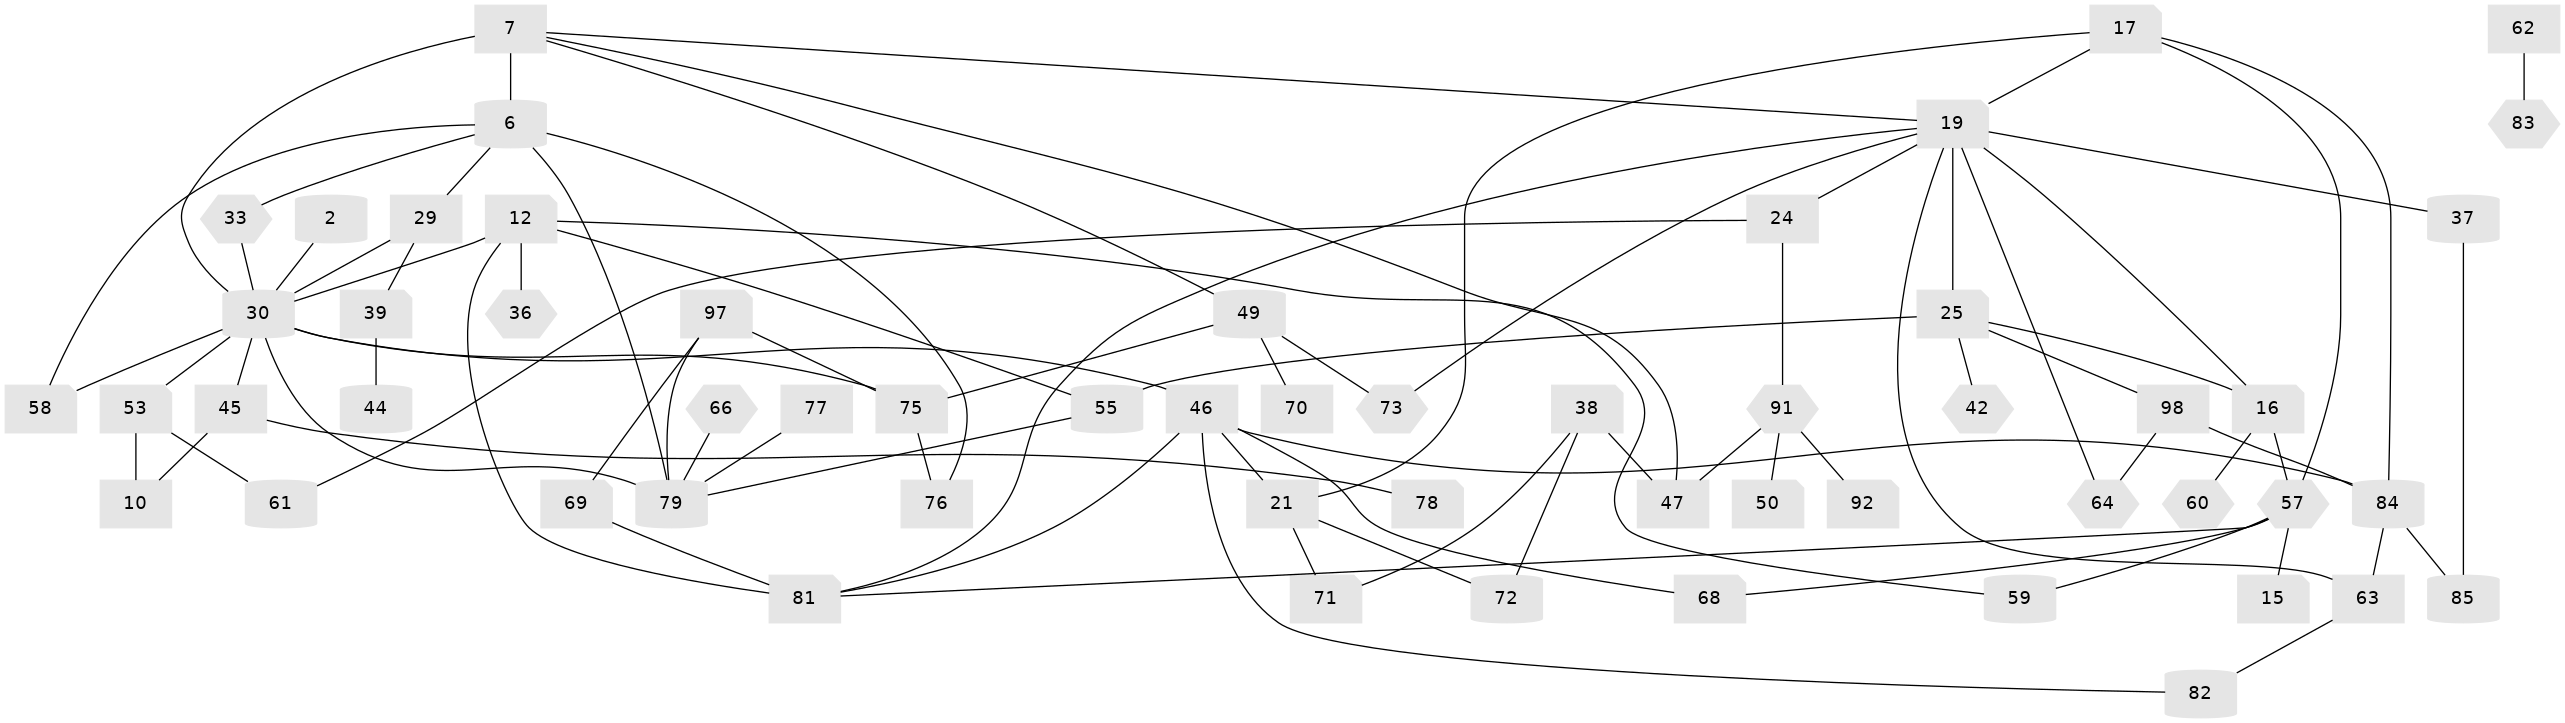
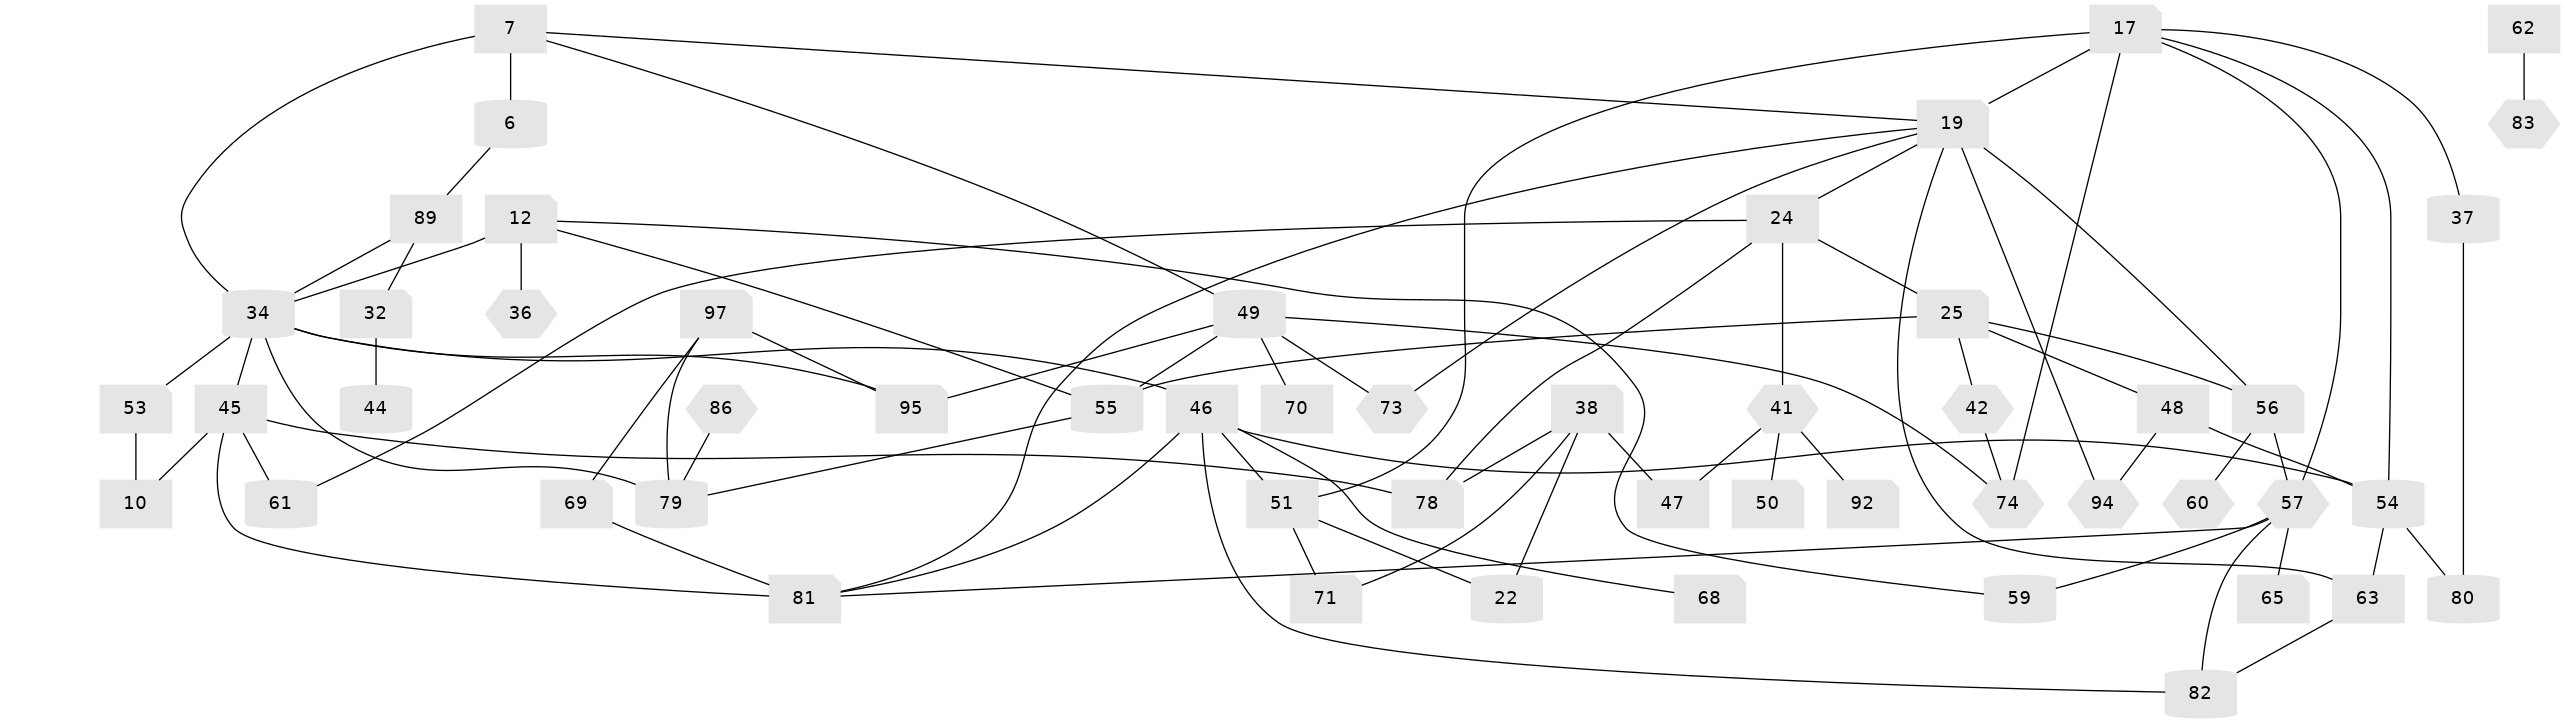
edge "19" -- "37": now "17" -- "37"
edge "7" -- "47": removed
node "33": removed
node "2": removed
node "29": label "29" -> "89"
edge "19" -- "25": now "24" -- "25"
edge "6" -- "79": removed
node "30": label "30" -> "34"
node "39": label "39" -> "32"
edge "24" -- "78": added
edge "49" -- "55": added
node "58": removed
node "66": label "66" -> "86"
node "77": removed
node "75": label "75" -> "95"
node "91": label "91" -> "41"
node "98": label "98" -> "48"
node "16": label "16" -> "56"
edge "53" -- "61": now "45" -- "61"
edge "38" -- "78": added
node "76": removed
node "21": label "21" -> "51"
node "74": added
node "64": label "64" -> "94"
node "84": label "84" -> "54"
edge "12" -- "81": now "45" -- "81"
edge "57" -- "68": now "57" -- "82"
node "72": label "72" -> "22"
node "15": label "15" -> "65"
node "85": label "85" -> "80"
